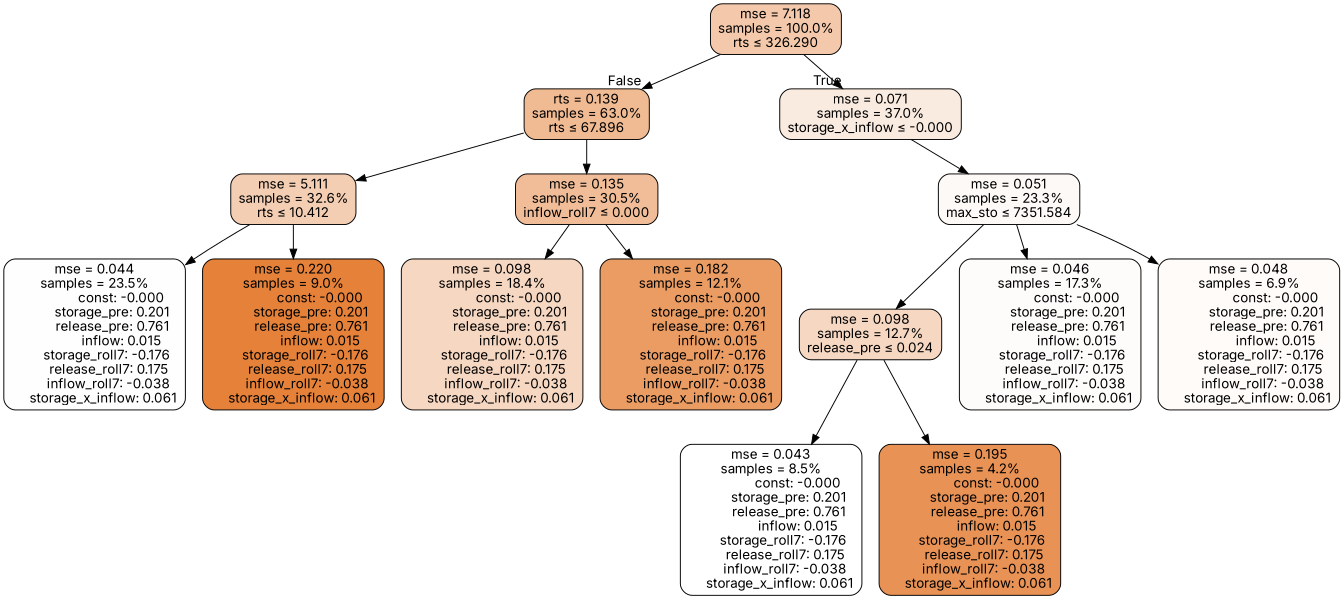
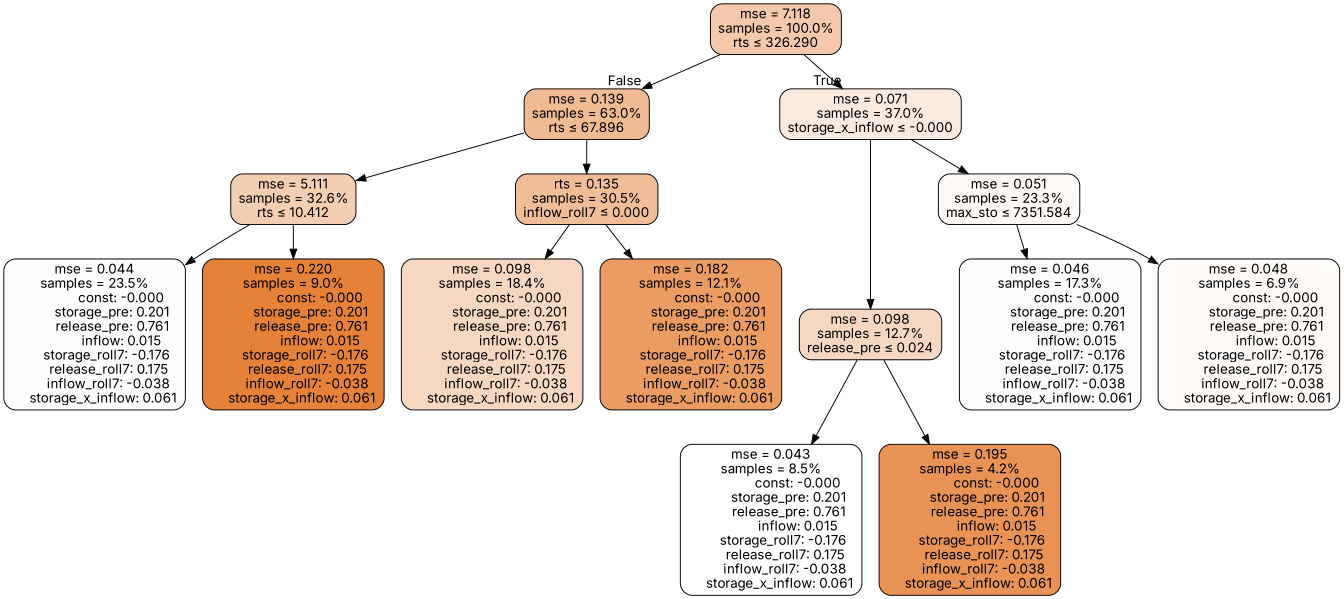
node "rts = 0.139 samples = 63.0% rts ≤ 67.896": label "rts = 0.139 samples = 63.0% rts ≤ 67.896" -> "mse = 0.139 samples = 63.0% rts ≤ 67.896"
node "mse = 0.135 samples = 30.5% inflow_roll7 ≤ 0.000": label "mse = 0.135 samples = 30.5% inflow_roll7 ≤ 0.000" -> "rts = 0.135 samples = 30.5% inflow_roll7 ≤ 0.000"
edge "mse = 0.051 samples = 23.3% max_sto ≤ 7351.584" -> "mse = 0.098 samples = 12.7% release_pre ≤ 0.024": now "mse = 0.071 samples = 37.0% storage_x_inflow ≤ -0.000" -> "mse = 0.098 samples = 12.7% release_pre ≤ 0.024"
